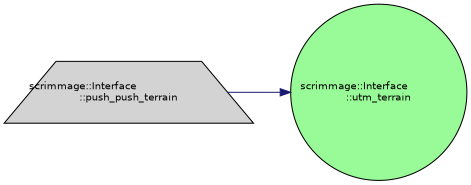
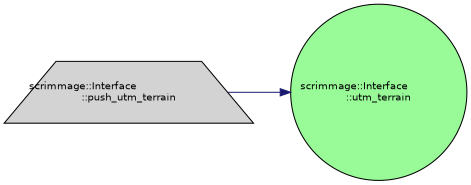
node "scrimmage::Interface ::push_push_terrain": label "scrimmage::Interface ::push_push_terrain" -> "scrimmage::Interface ::push_utm_terrain"
